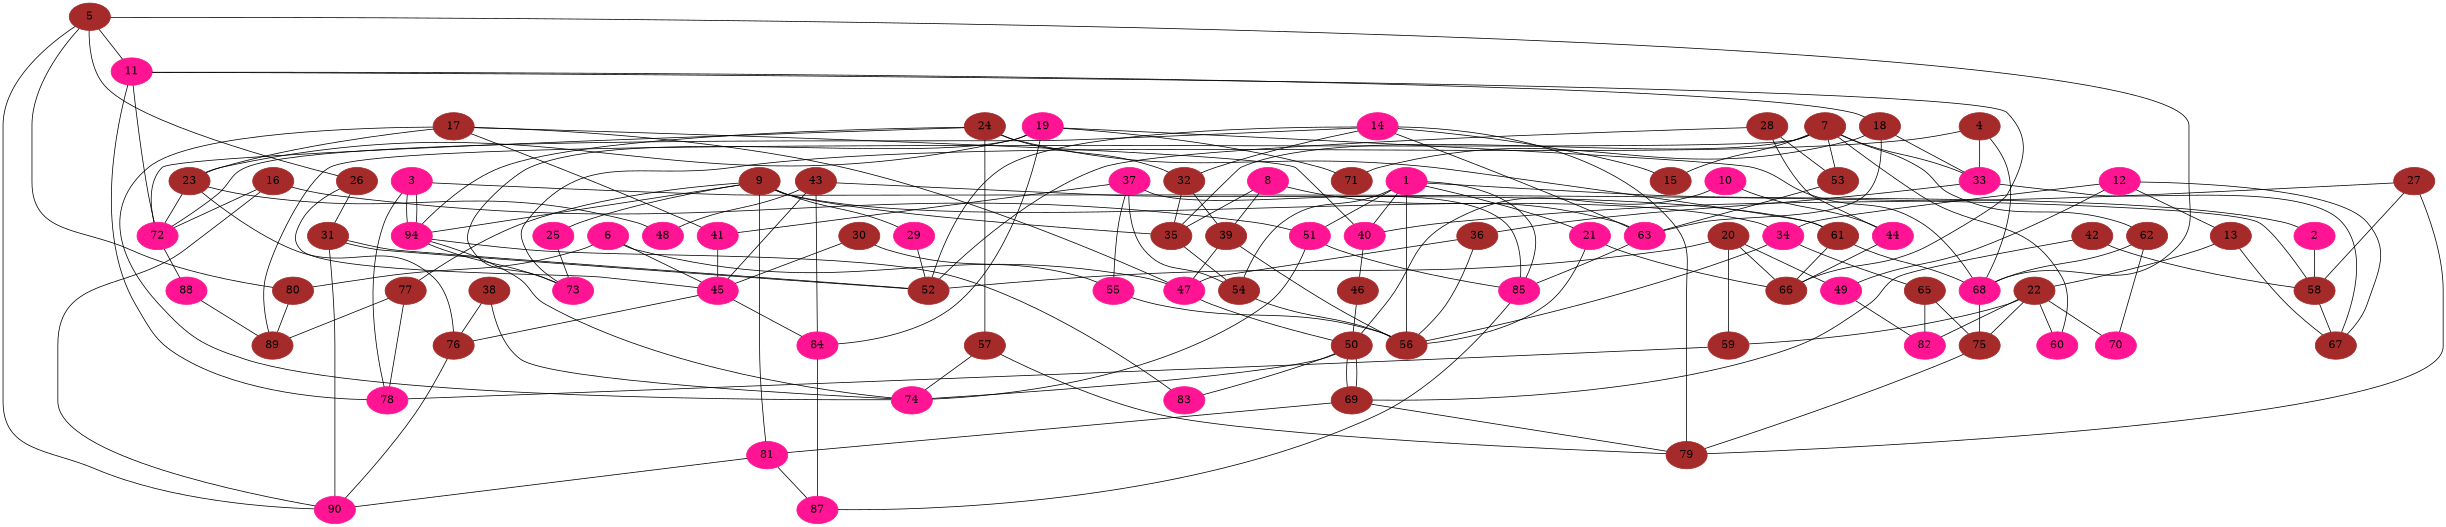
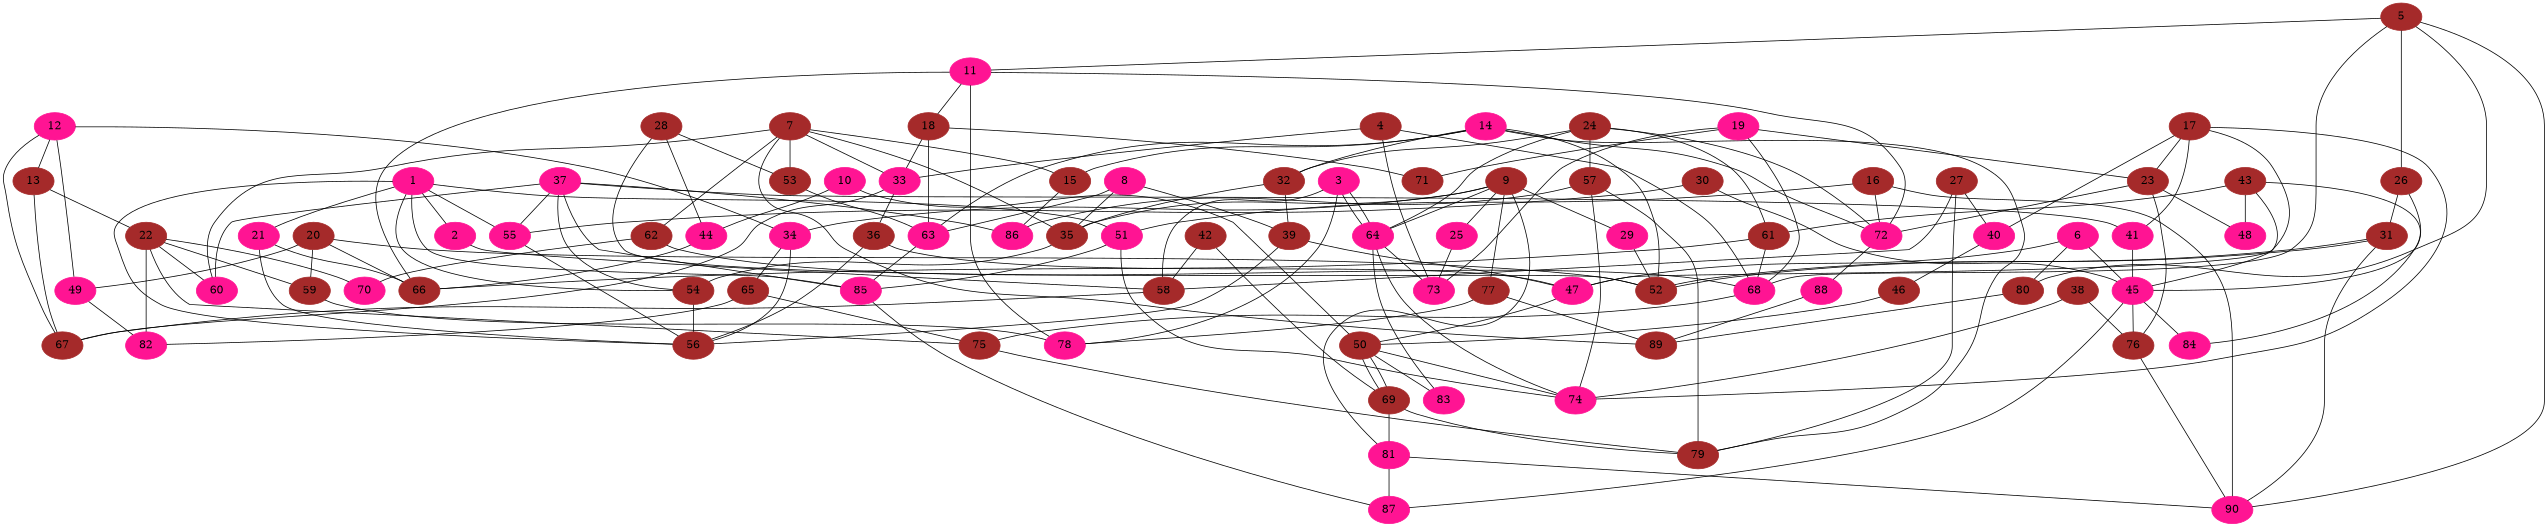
edge "37" -- "60": added
edge "1" -- "40": now "1" -- "55"
node "94": label "94" -> "64"
node "86": added
edge "19" -- "84": removed
edge "84" -- "87": now "45" -- "87"
